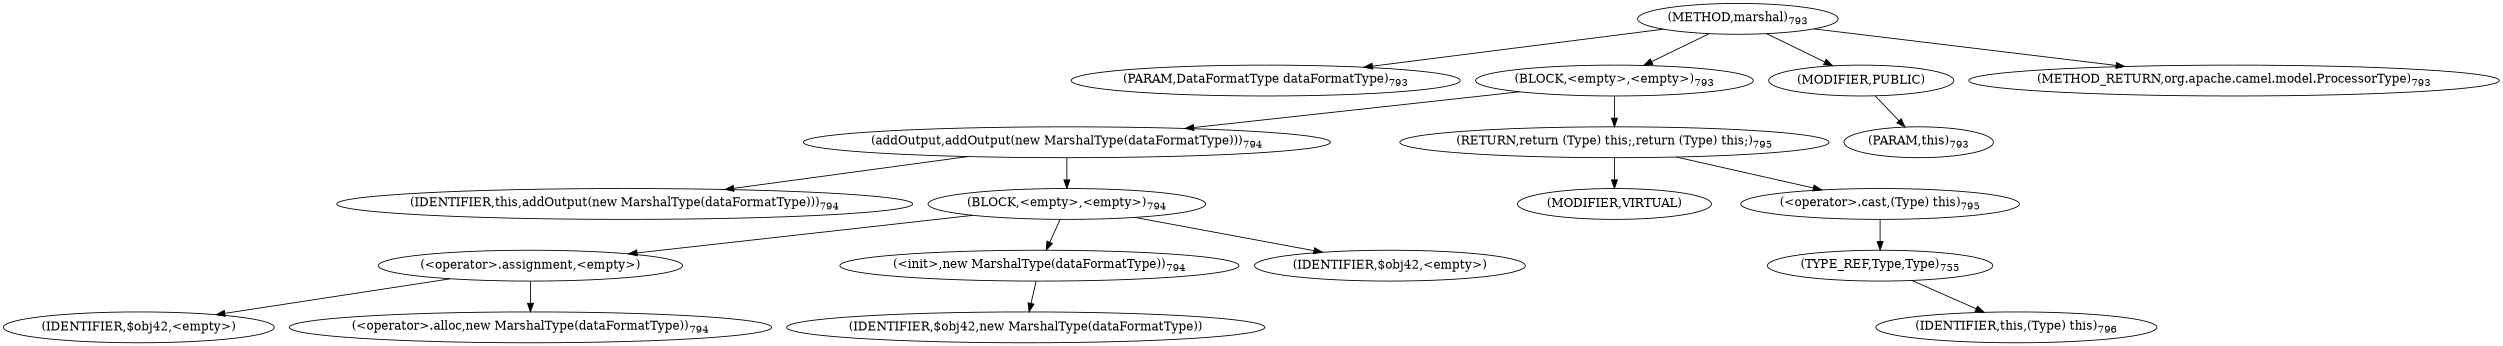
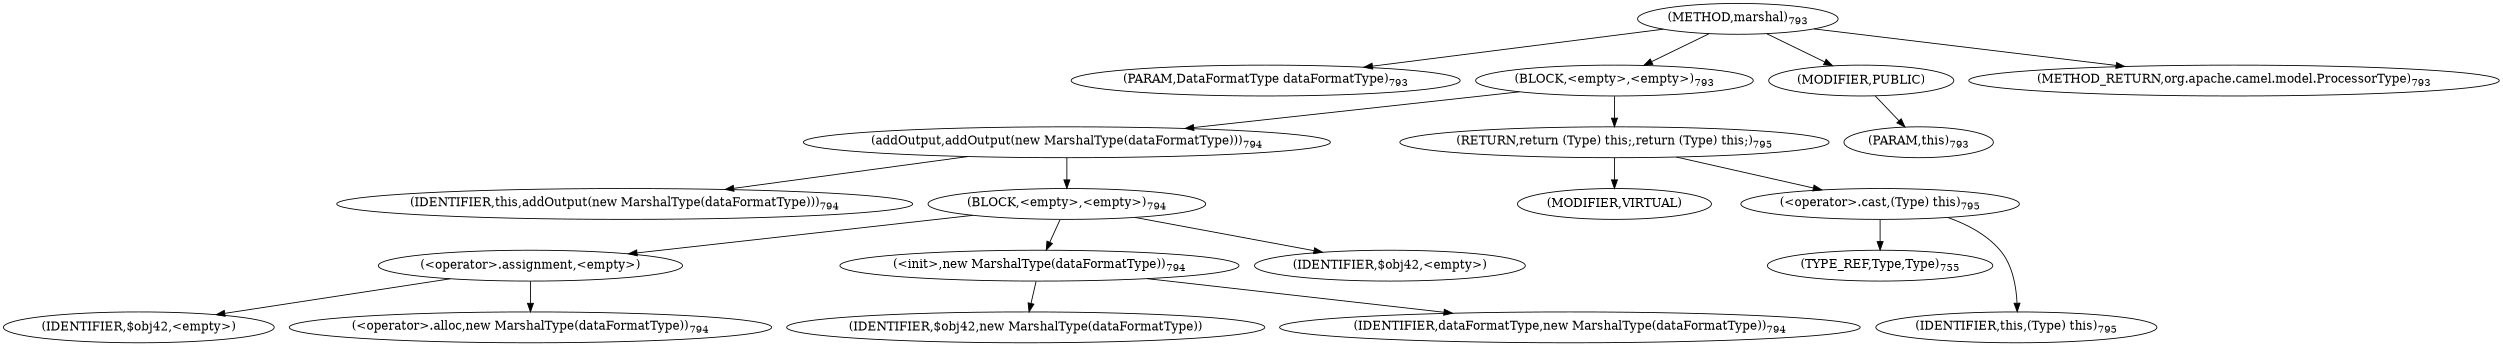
edge "(TYPE_REF,Type,Type)" -> "(IDENTIFIER,this,(Type) this)": now "(<operator>.cast,(Type) this)" -> "(IDENTIFIER,this,(Type) this)"
node "(IDENTIFIER,this,(Type) this)": text "796" -> "795"
node "(IDENTIFIER,dataFormatType,new MarshalType(dataFormatType))": added
